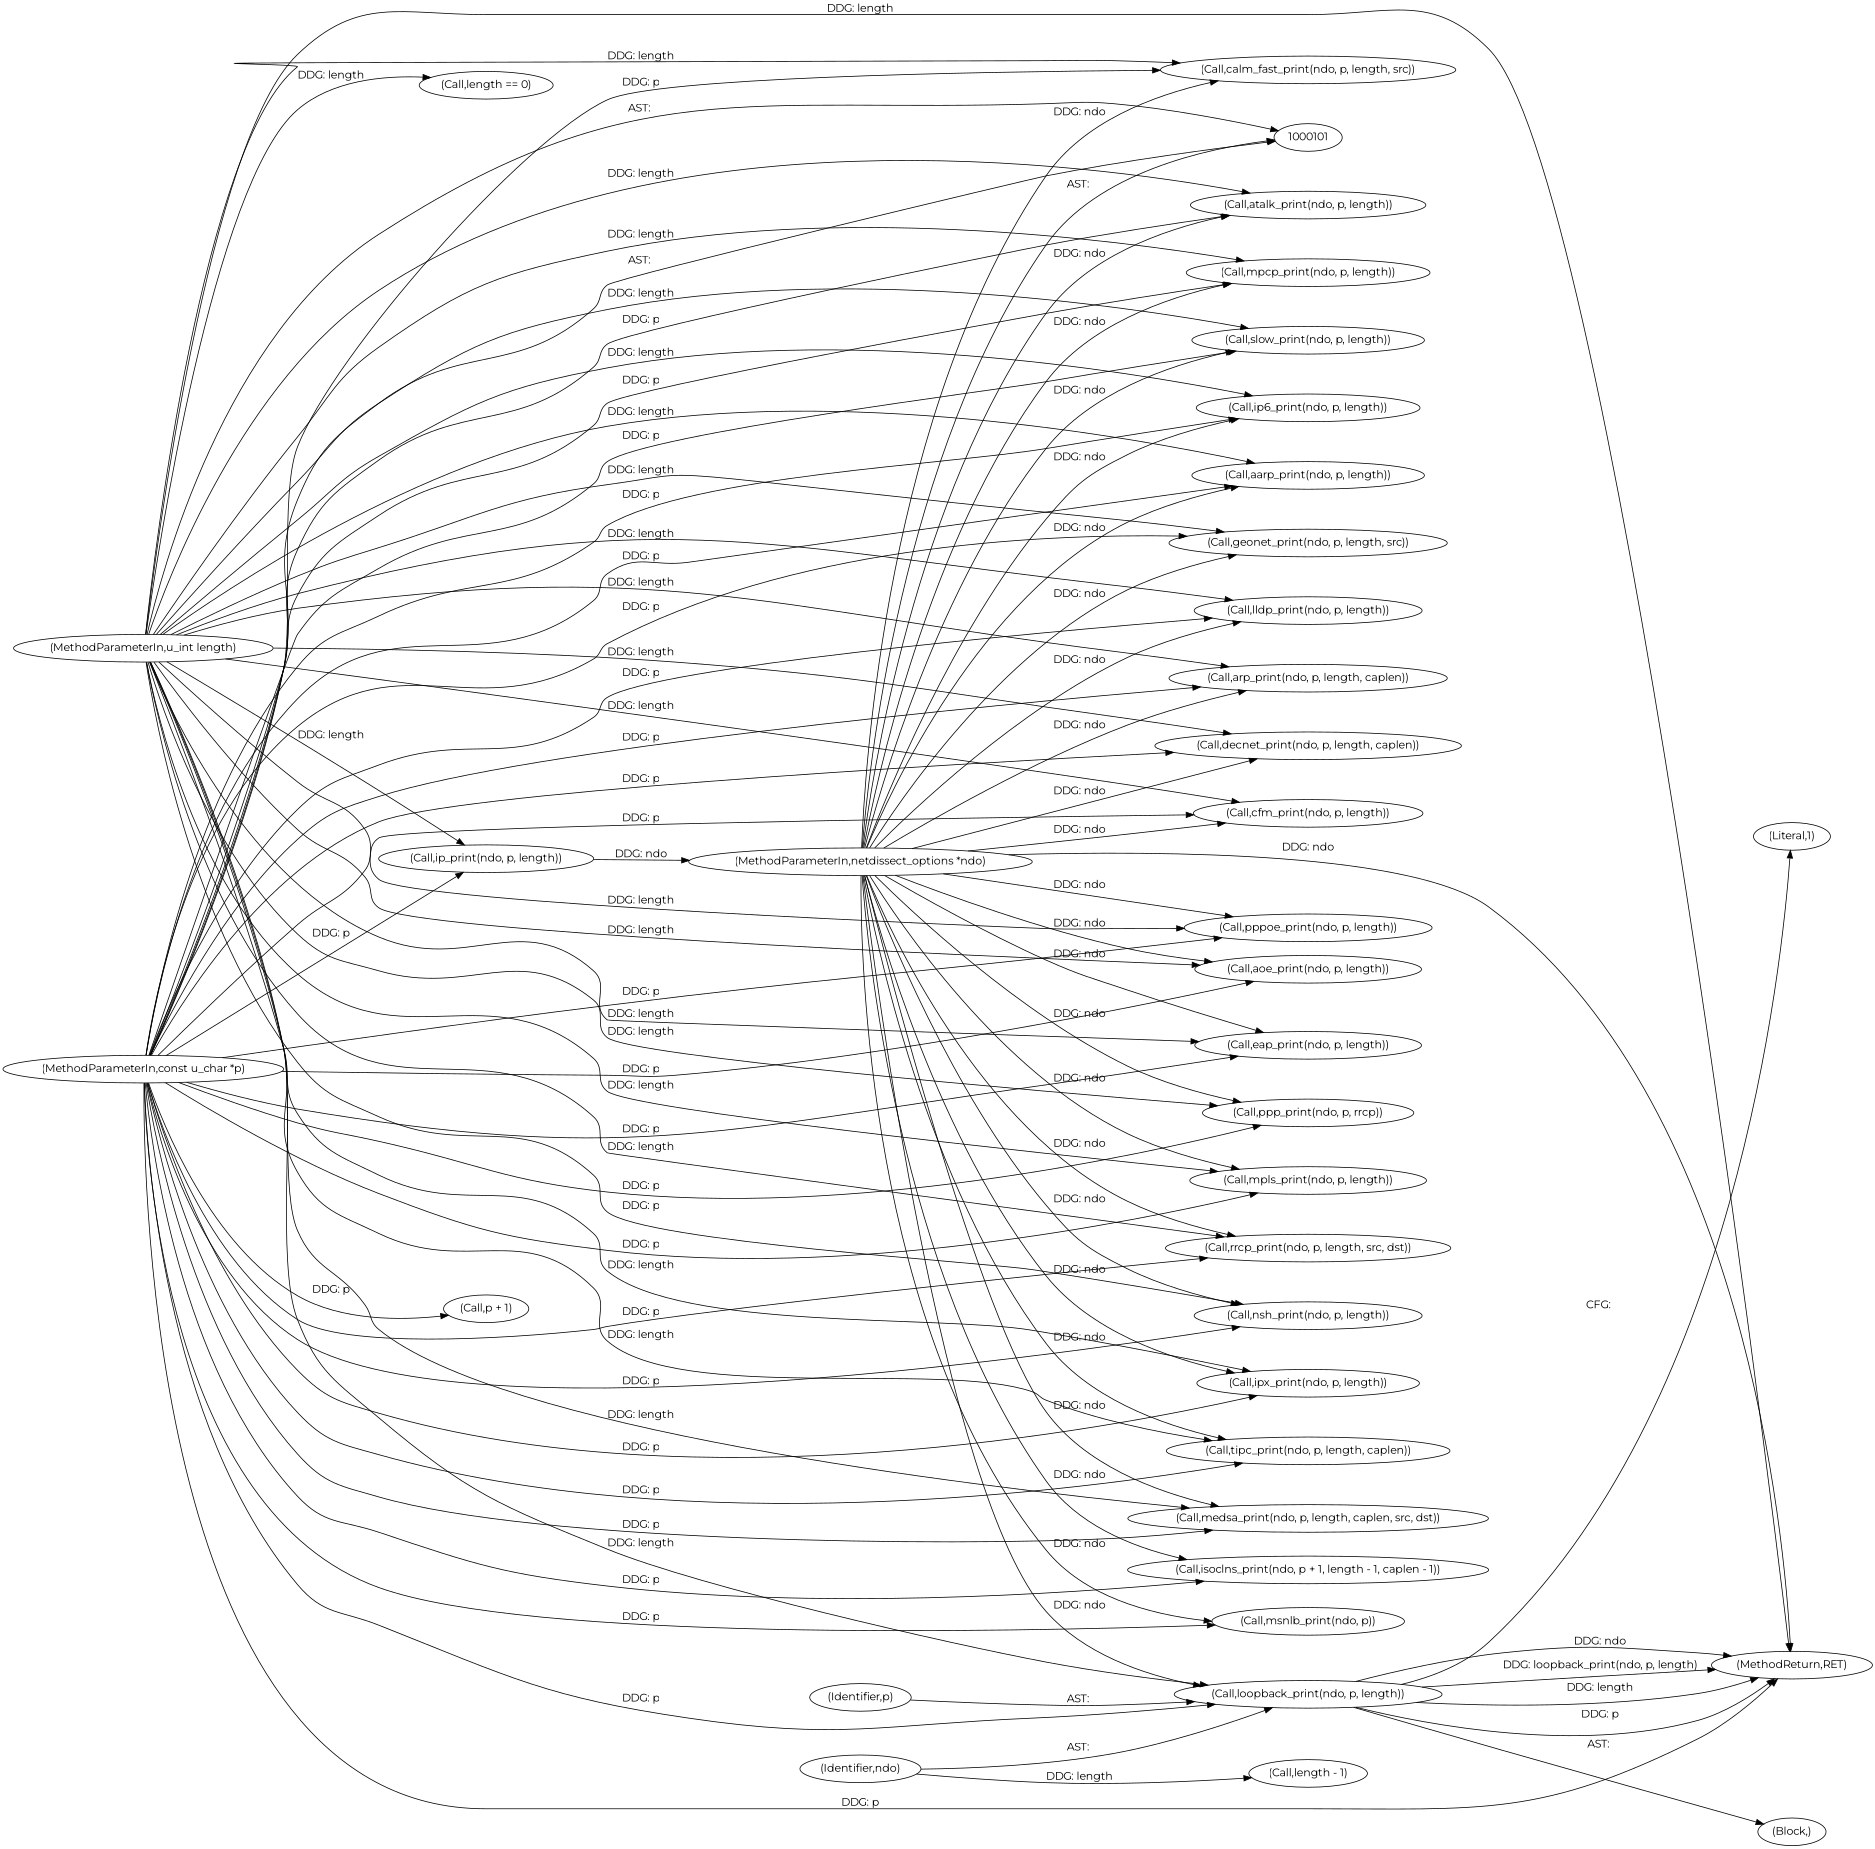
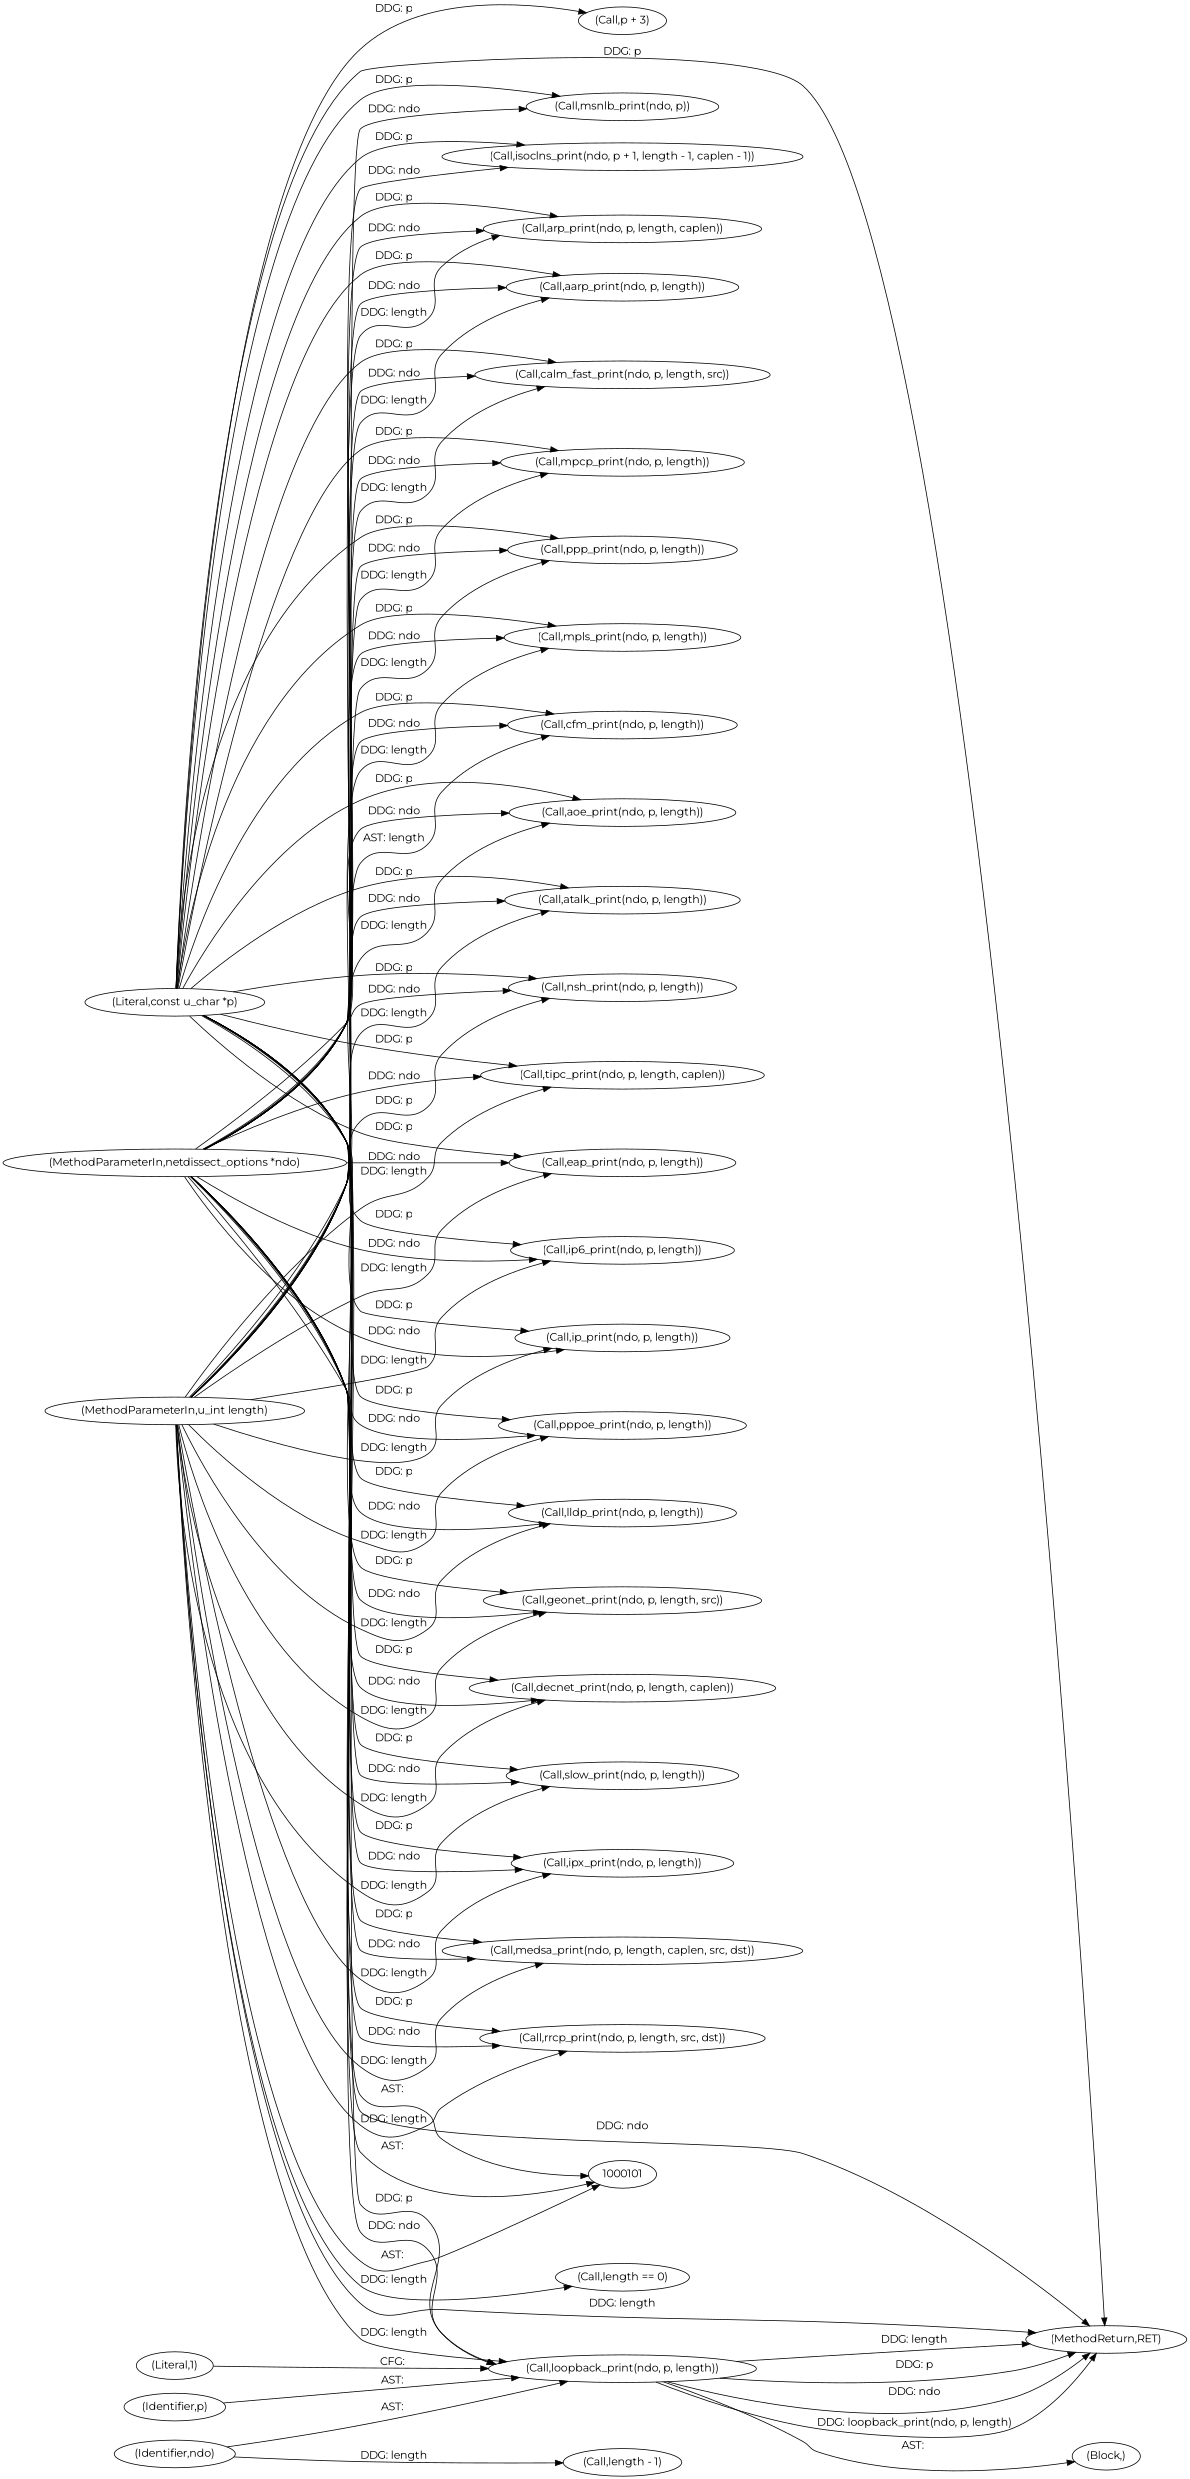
edge "(MethodParameterIn,u_int length)" -> "(Call,cfm_print(ndo, p, length))": label "DDG: length" -> "AST: length"
edge "(Call,ip_print(ndo, p, length))" -> "(MethodParameterIn,netdissect_options *ndo)": reversed
node "(MethodParameterIn,const u_char *p)": label "(MethodParameterIn,const u_char *p)" -> "(Literal,const u_char *p)"
node "(Call,ppp_print(ndo, p, rrcp))": label "(Call,ppp_print(ndo, p, rrcp))" -> "(Call,ppp_print(ndo, p, length))"
node "(Call,p + 1)": label "(Call,p + 1)" -> "(Call,p + 3)"
edge "(Call,loopback_print(ndo, p, length))" -> "(Literal,1)": reversed
